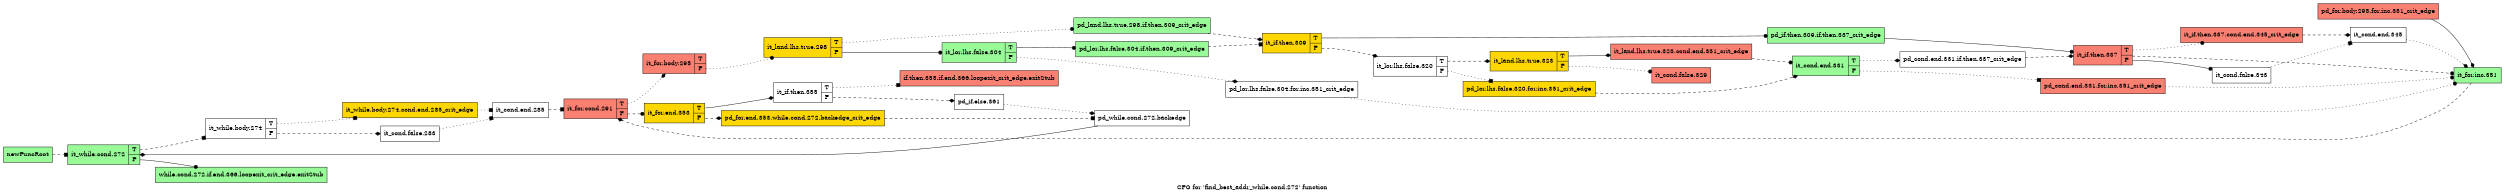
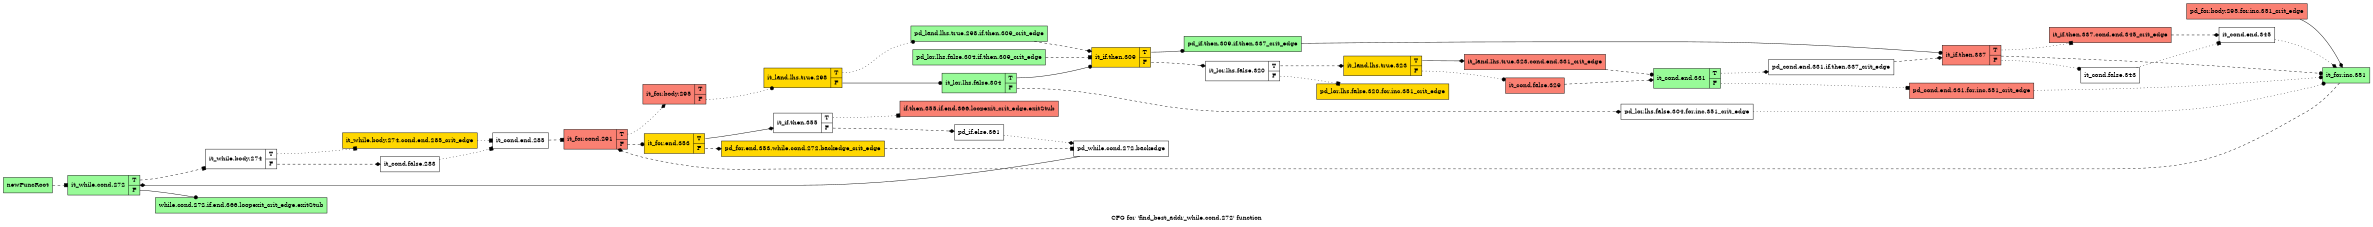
edge "it_lor.lhs.false.304" -> "pd_lor.lhs.false.304.if.then.309_crit_edge": now "it_lor.lhs.false.304" -> "it_if.then.309"
edge "it_if.then.337" -> "it_if.then.337.cond.end.345_crit_edge": arrowhead dot -> box
edge "it_if.then.337" -> "it_cond.false.343": style solid -> dotted
edge "it_lor.lhs.false.304" -> "pd_lor.lhs.false.304.for.inc.351_crit_edge": style dotted -> dashed
edge "pd_lor.lhs.false.320.for.inc.351_crit_edge" -> "it_cond.end.331": now "it_cond.false.329" -> "it_cond.end.331"
